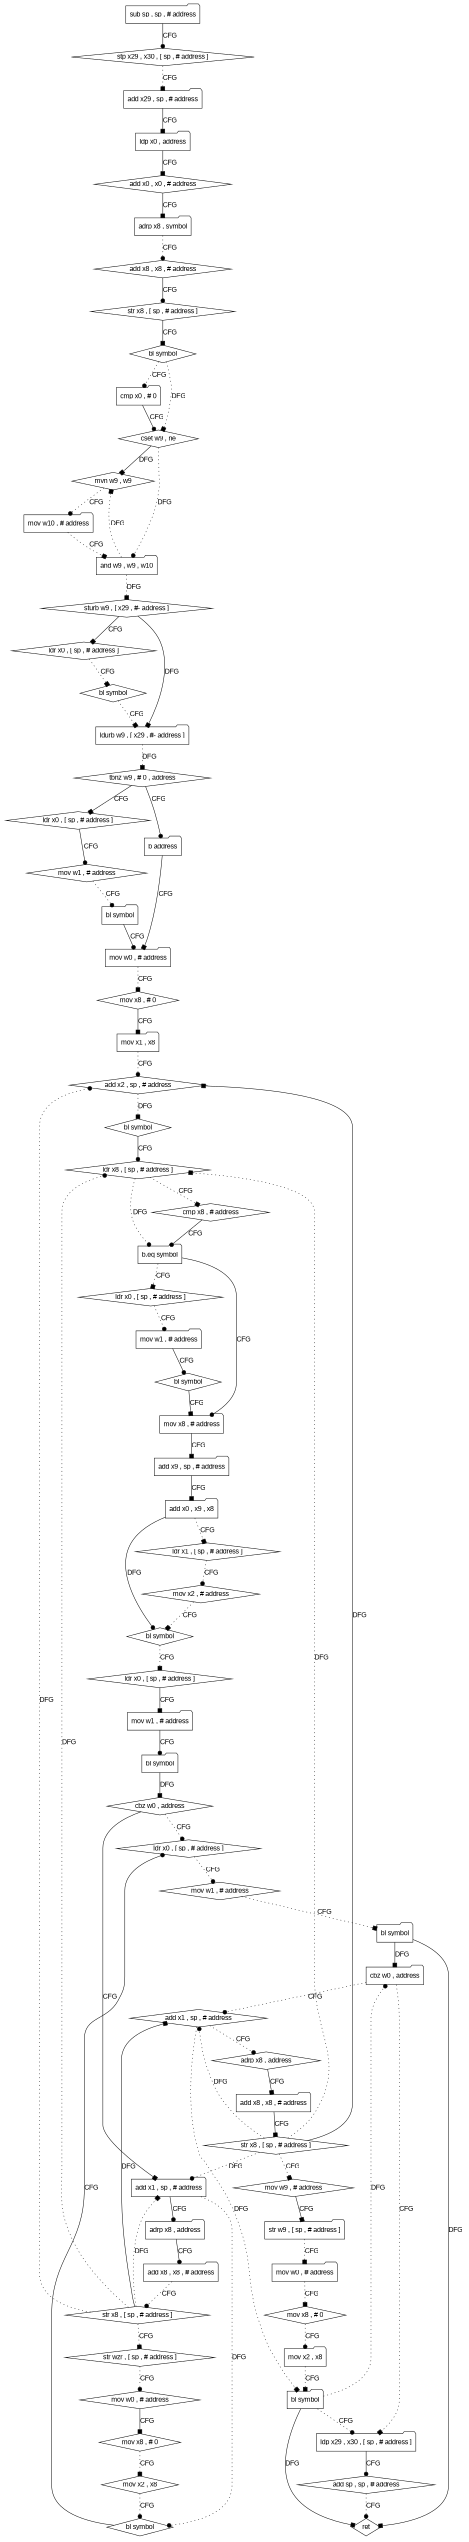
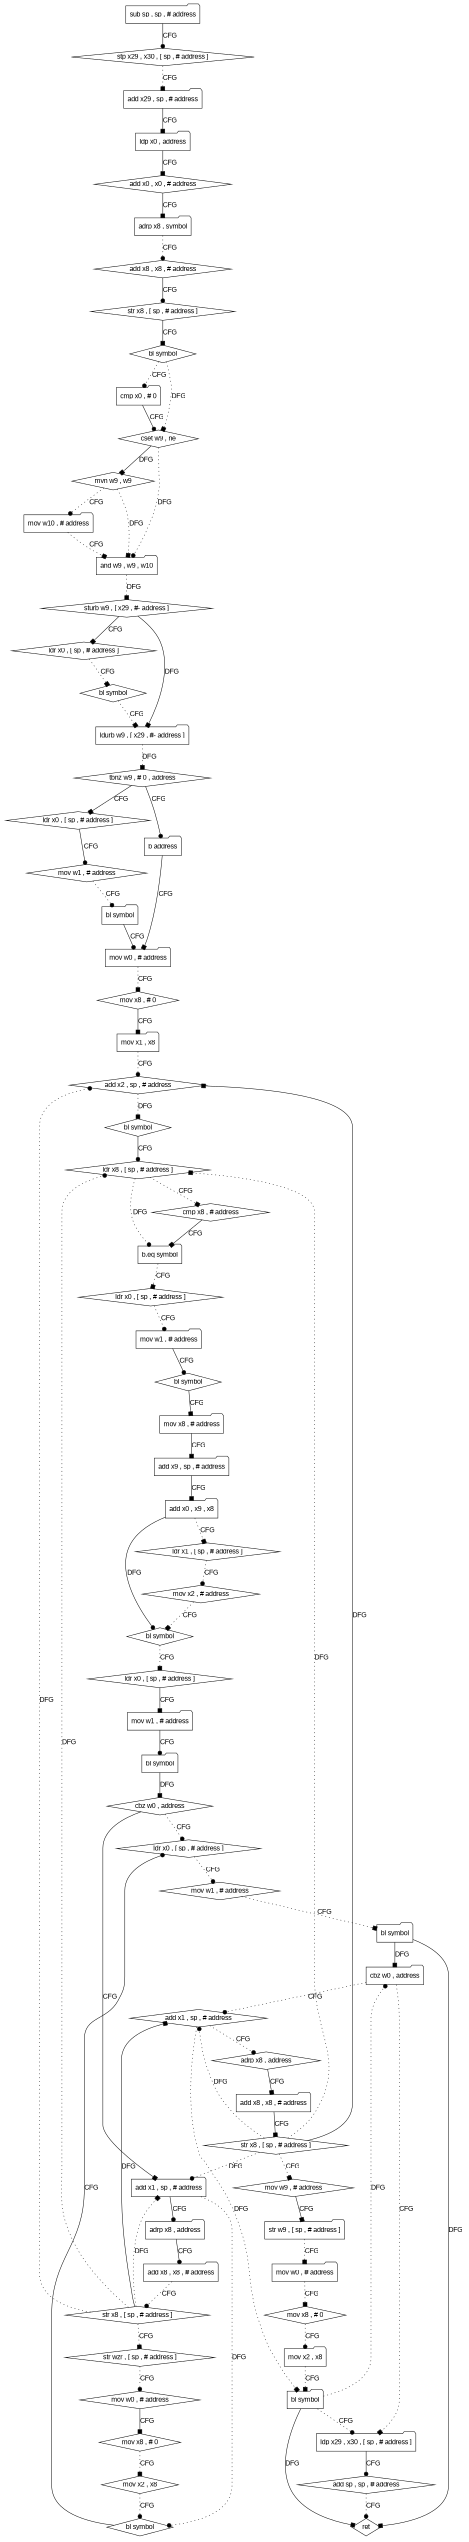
edge "and w9 , w9 , w10" -> "mvn w9 , w9": reversed
edge "cmp x8 , # address" -> "b.eq symbol": arrowhead dot -> box
edge "b.eq symbol" -> "mov x8 , # address": removed, label "CFG"
